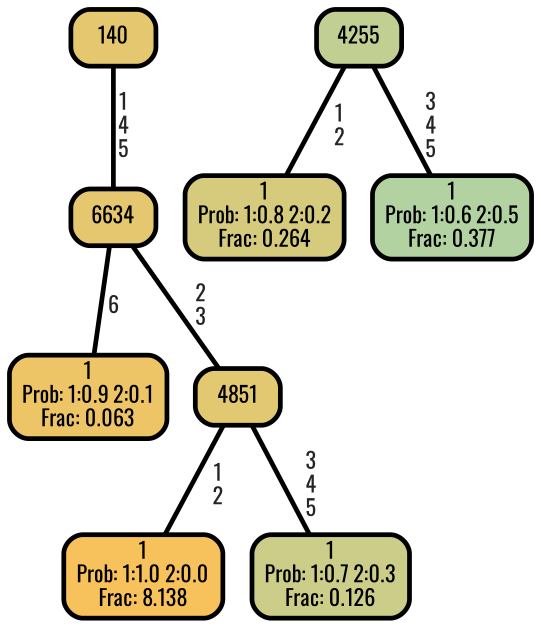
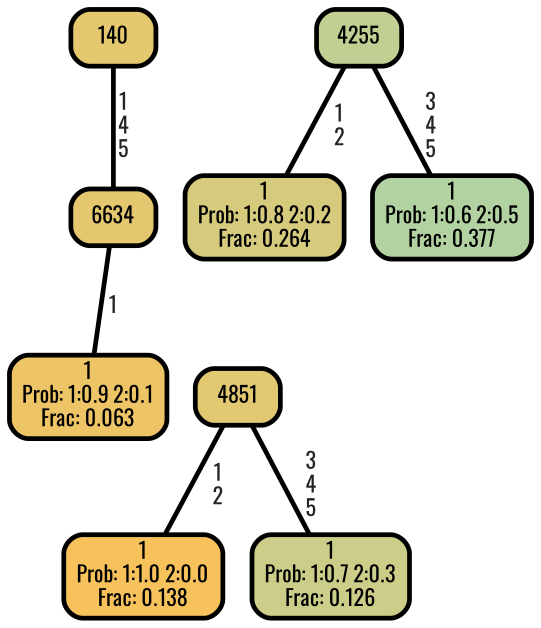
edge "6634" -- "1 Prob: 1:0.9 2:0.1 Frac: 0.063": label " 6" -> " 1"
edge "6634" -- "4851": removed, label "2 3"
node "1 Prob: 1:1.0 2:0.0 Frac: 8.138": label "1 Prob: 1:1.0 2:0.0 Frac: 8.138" -> "1 Prob: 1:1.0 2:0.0 Frac: 0.138"
